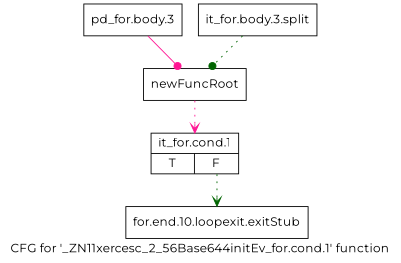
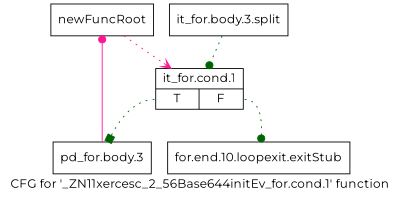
edge "it_for.body.3.split" -> "newFuncRoot": now "it_for.body.3.split" -> "it_for.cond.1"
edge "it_for.cond.1" -> "pd_for.body.3": added
edge "it_for.cond.1" -> "for.end.10.loopexit.exitStub": arrowhead vee -> dot
